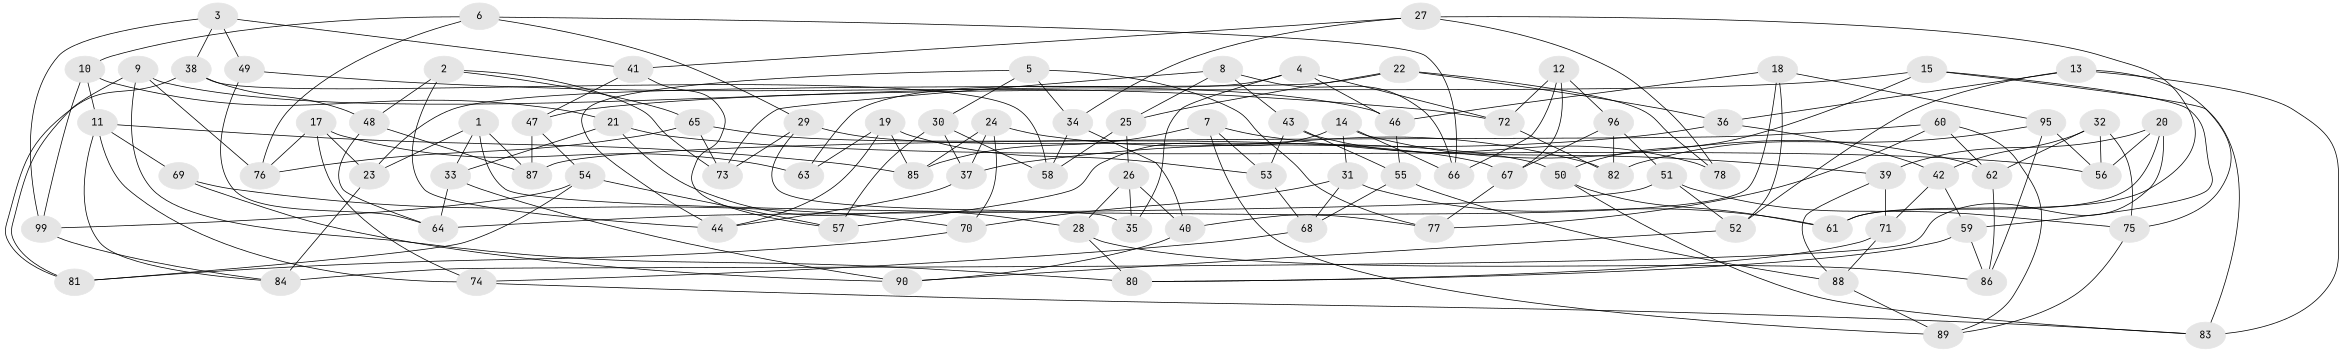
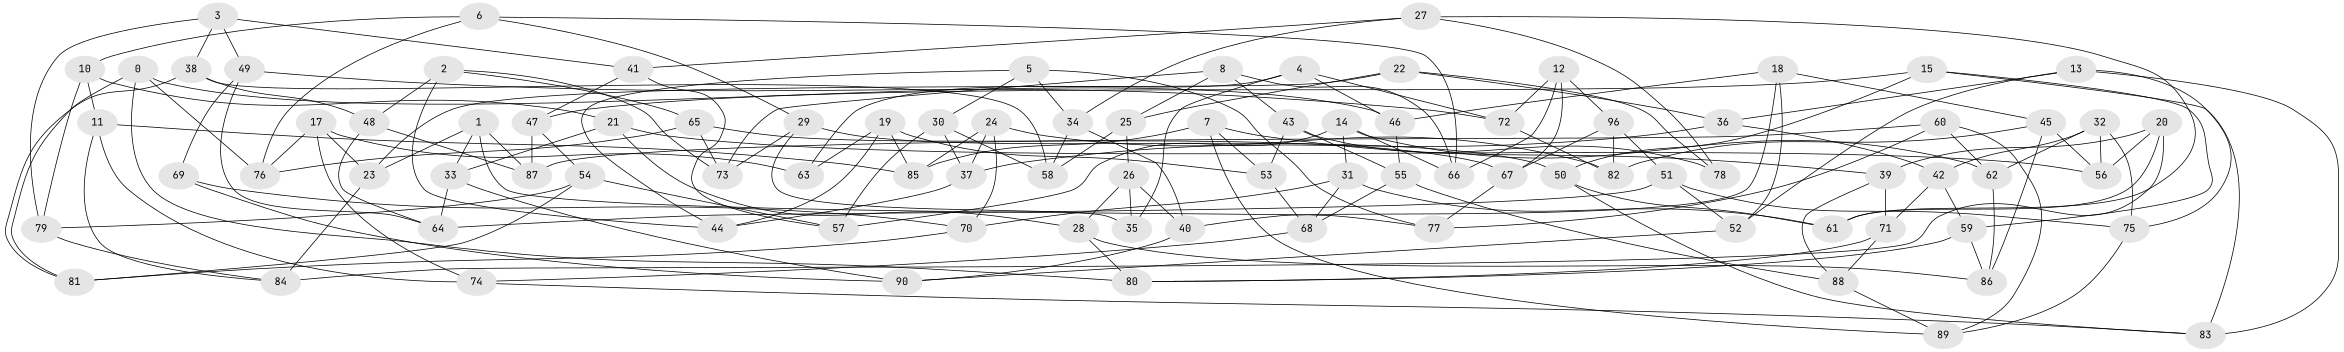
node "9": label "9" -> "0"
node "95": label "95" -> "45"
edge "11" -- "69": now "49" -- "69"
node "99": label "99" -> "79"
